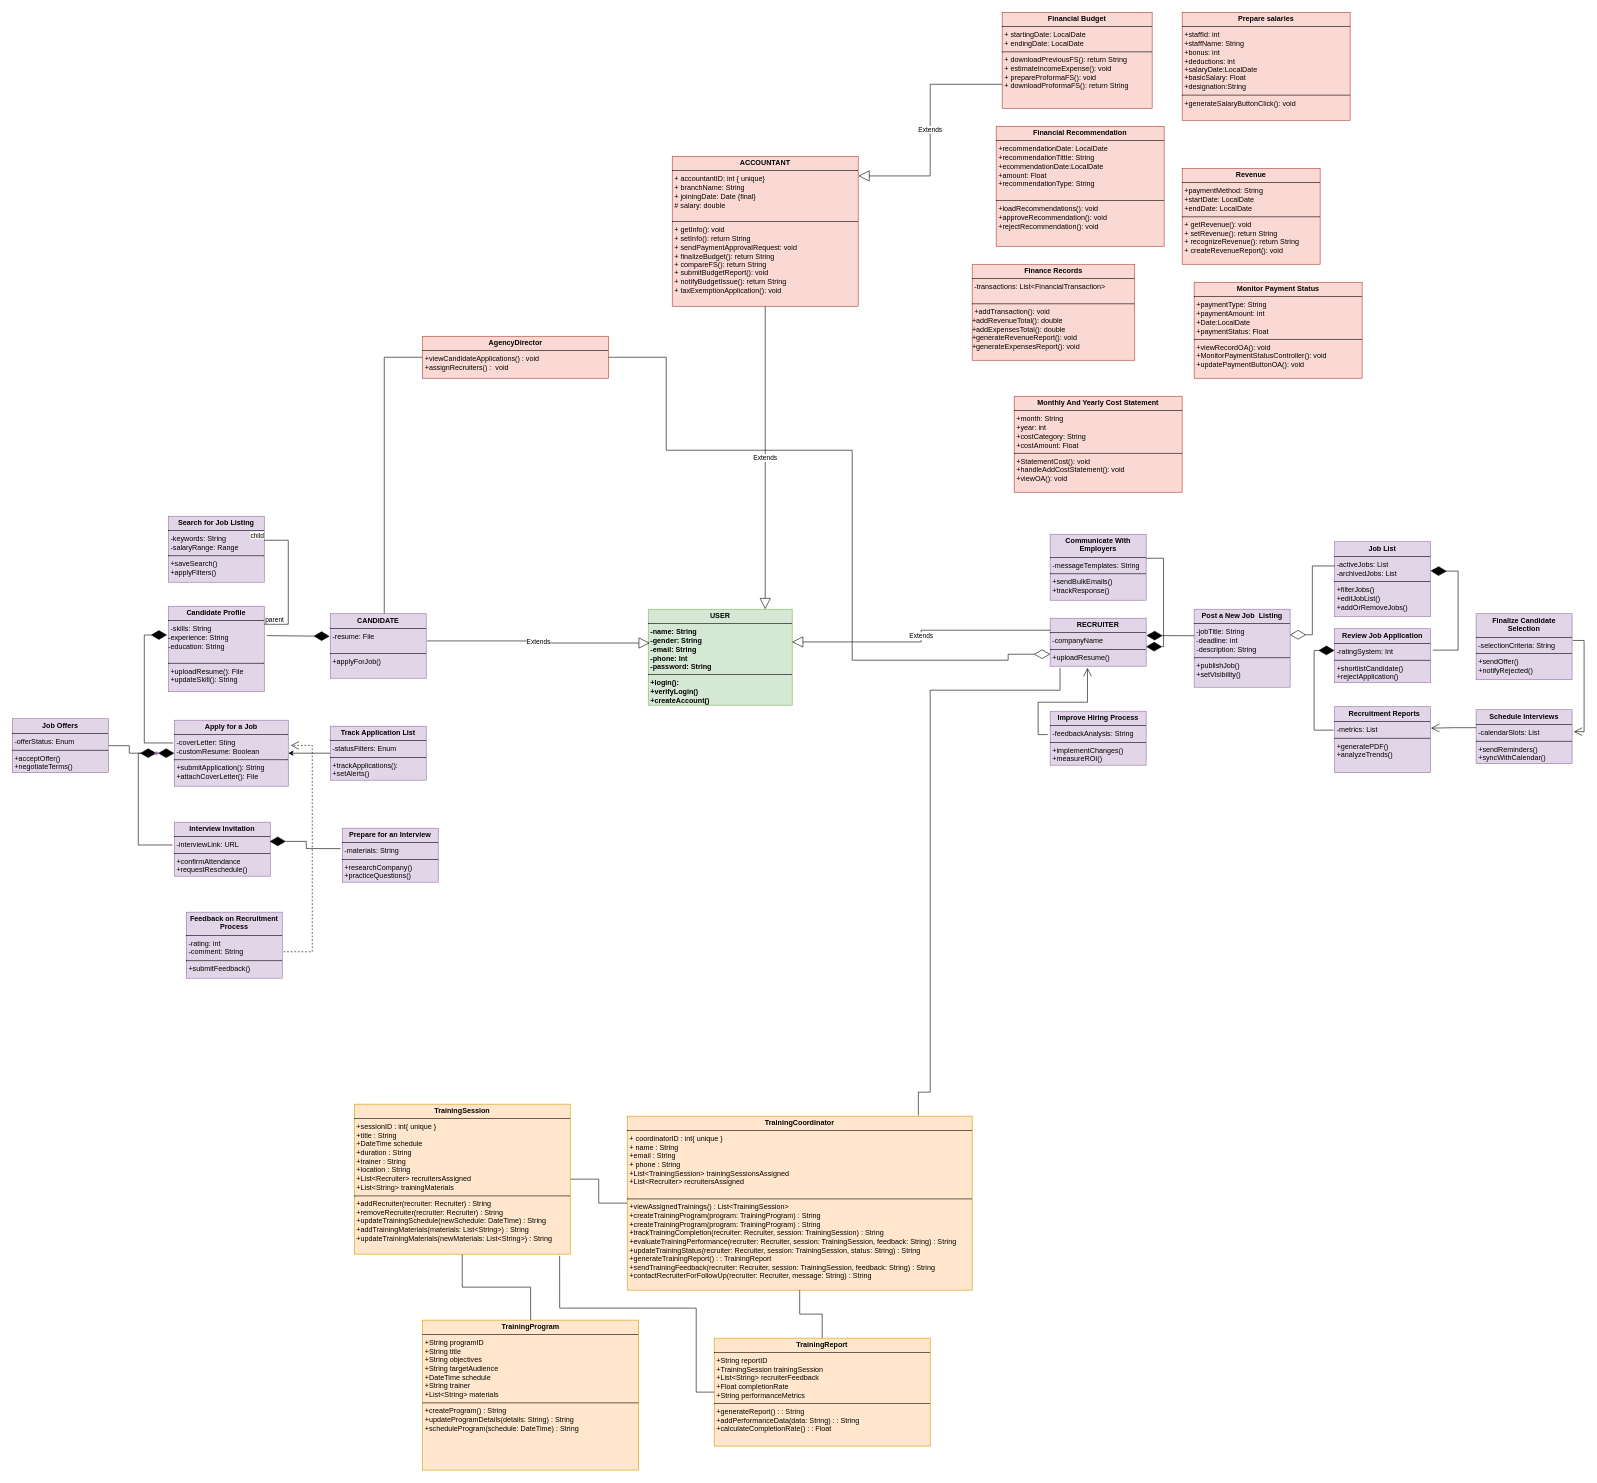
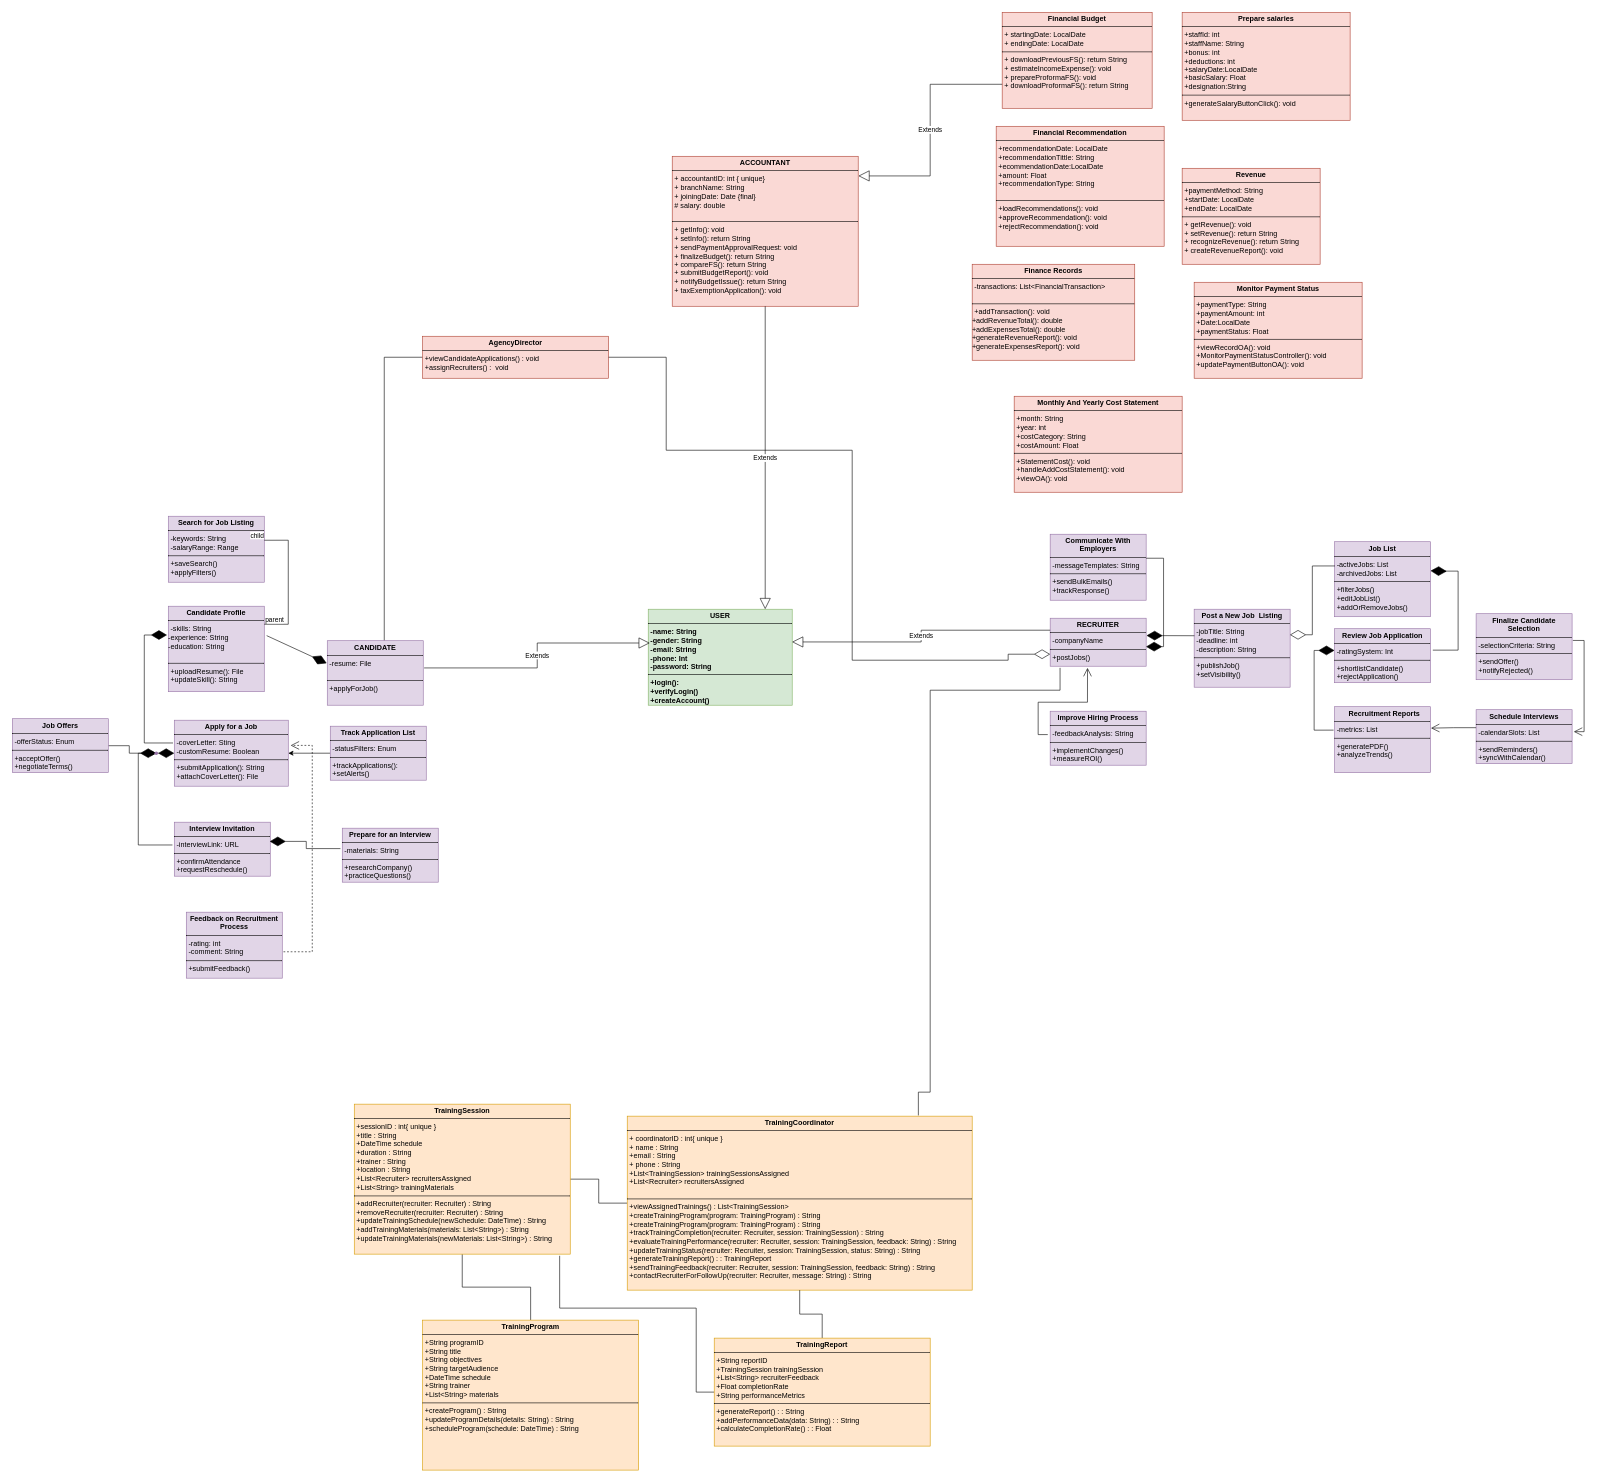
node "RECRUITER -companyName +uploadResume()": label "RECRUITER -companyName +uploadResume()" -> "RECRUITER -companyName +postJobs()"
node "CANDIDATE -resume: File +applyForJob()": moved (378, 646) -> (375, 673)
